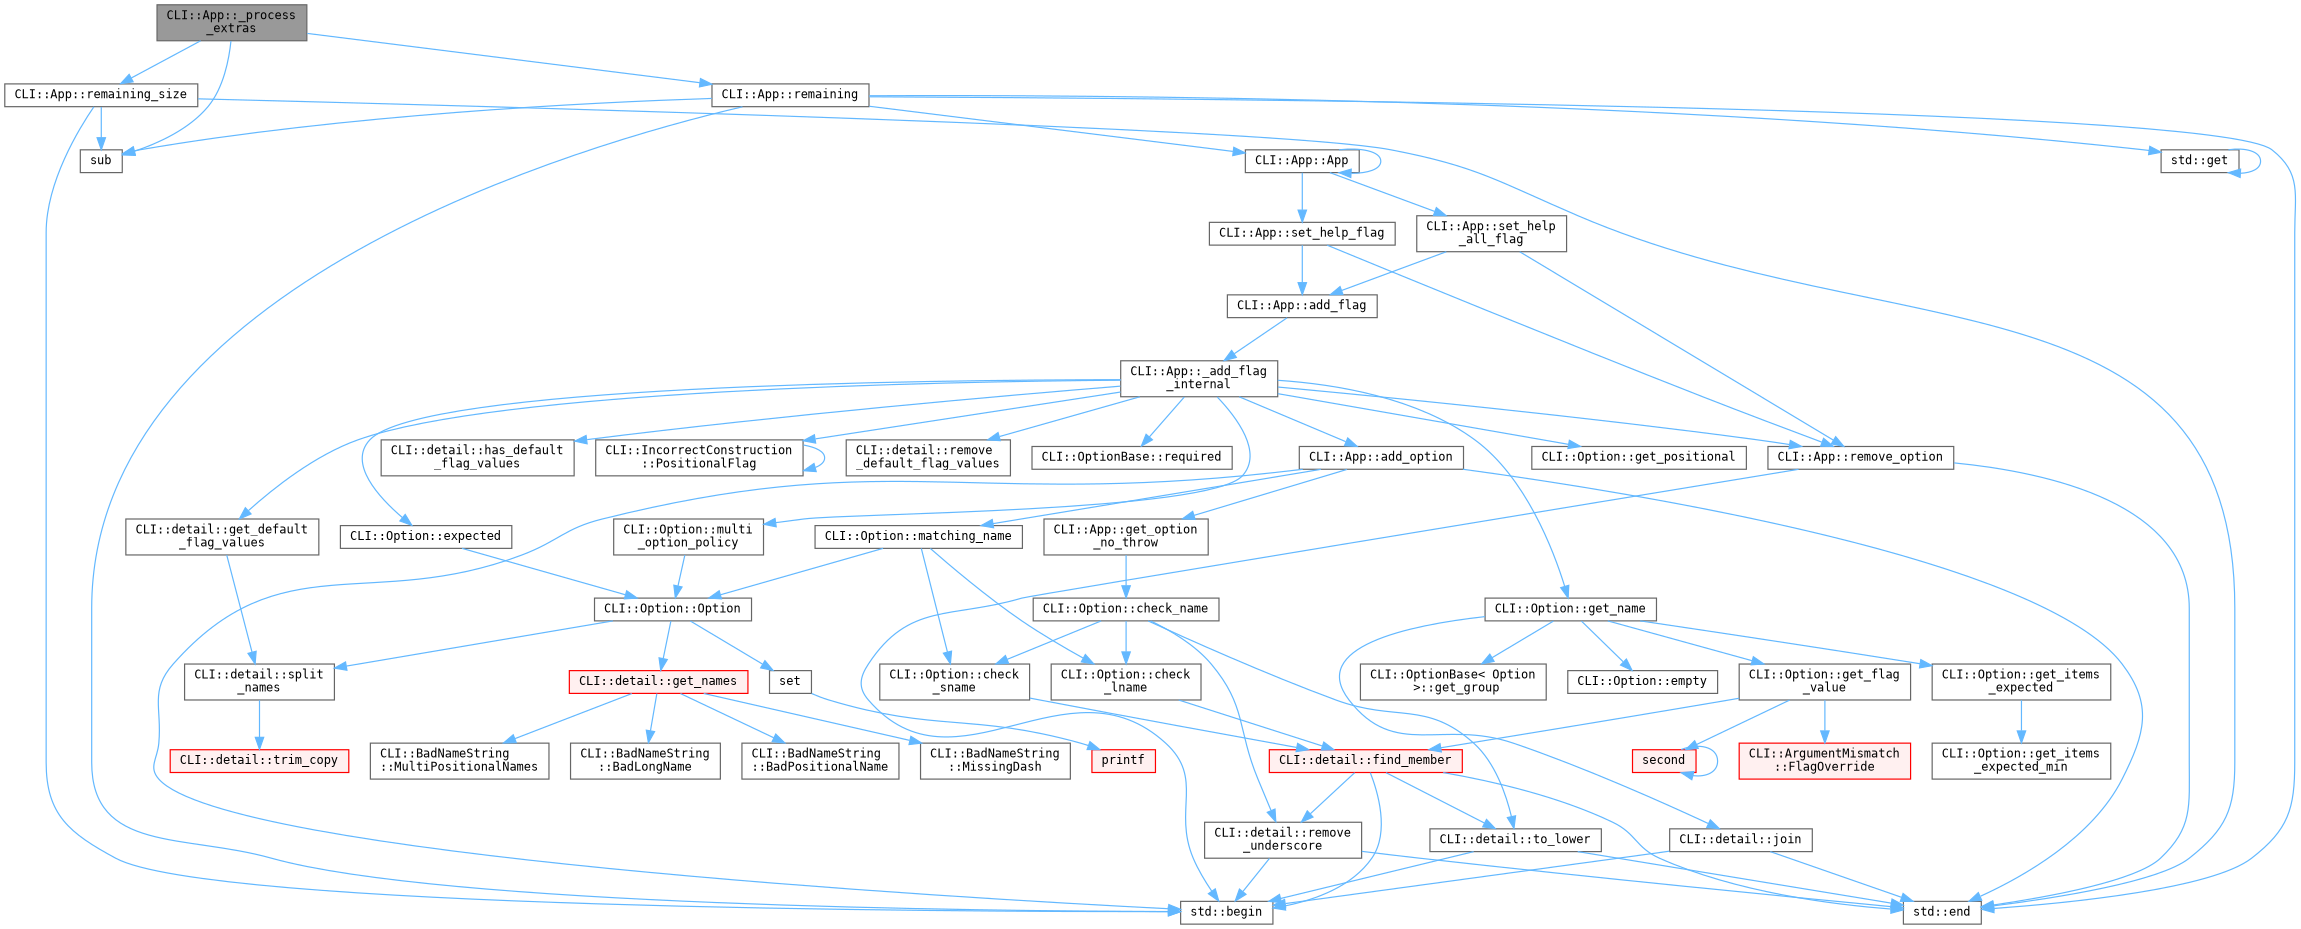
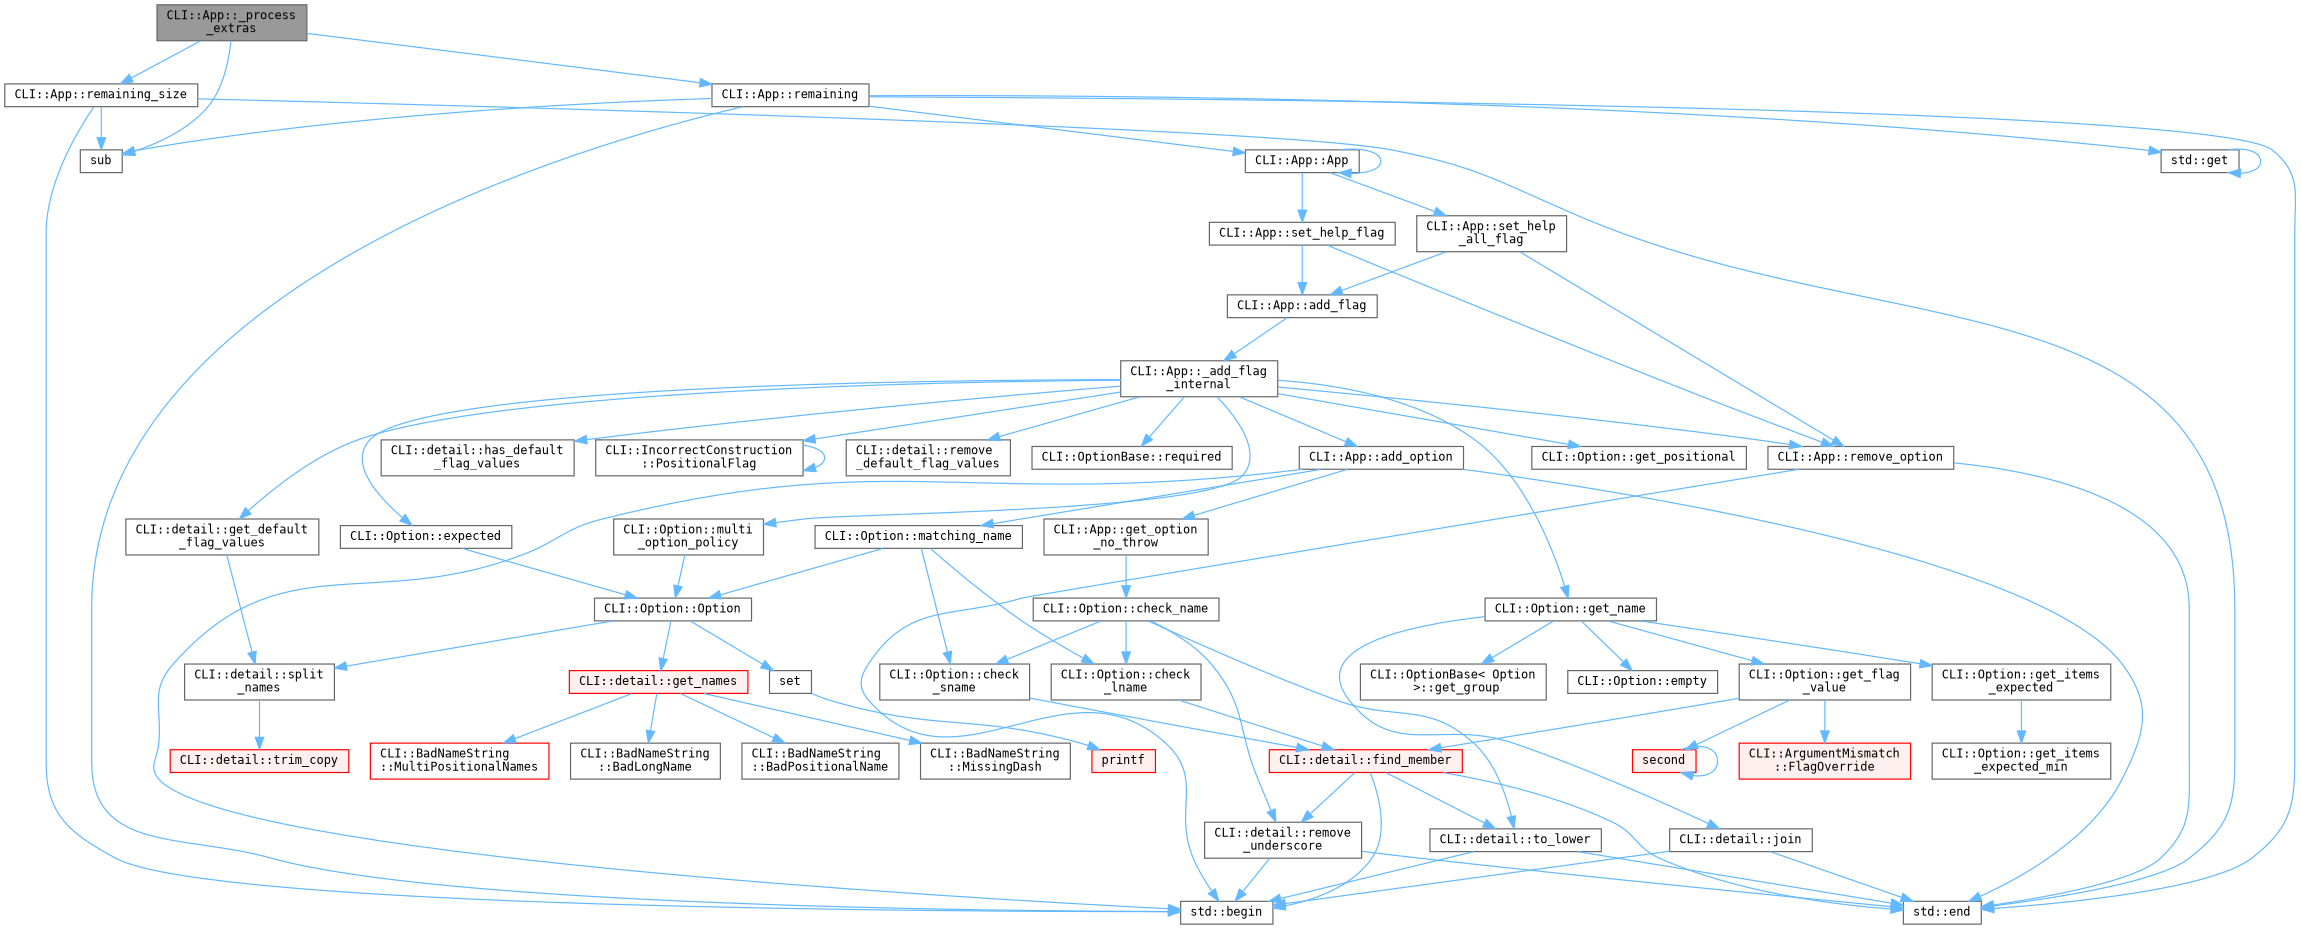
node "CLI::BadNameString ::MultiPositionalNames": color grey40 -> red
